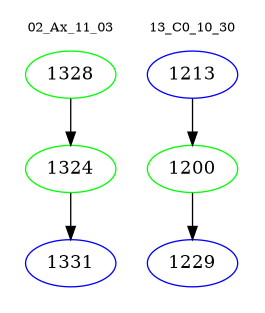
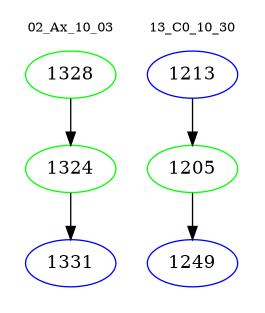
cluster "02_Ax_11_03": label "02_Ax_11_03" -> "02_Ax_10_03"
node "1200": label "1200" -> "1205"
node "1229": label "1229" -> "1249"
